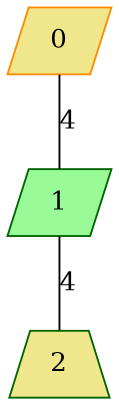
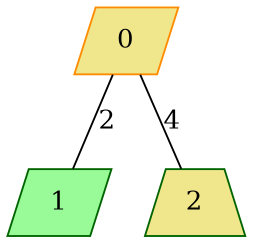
edge "0" -- "1": label "4" -> "2"
edge "1" -- "2": now "0" -- "2"
